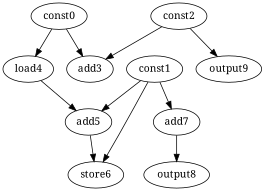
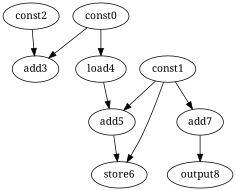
node "output9": removed
